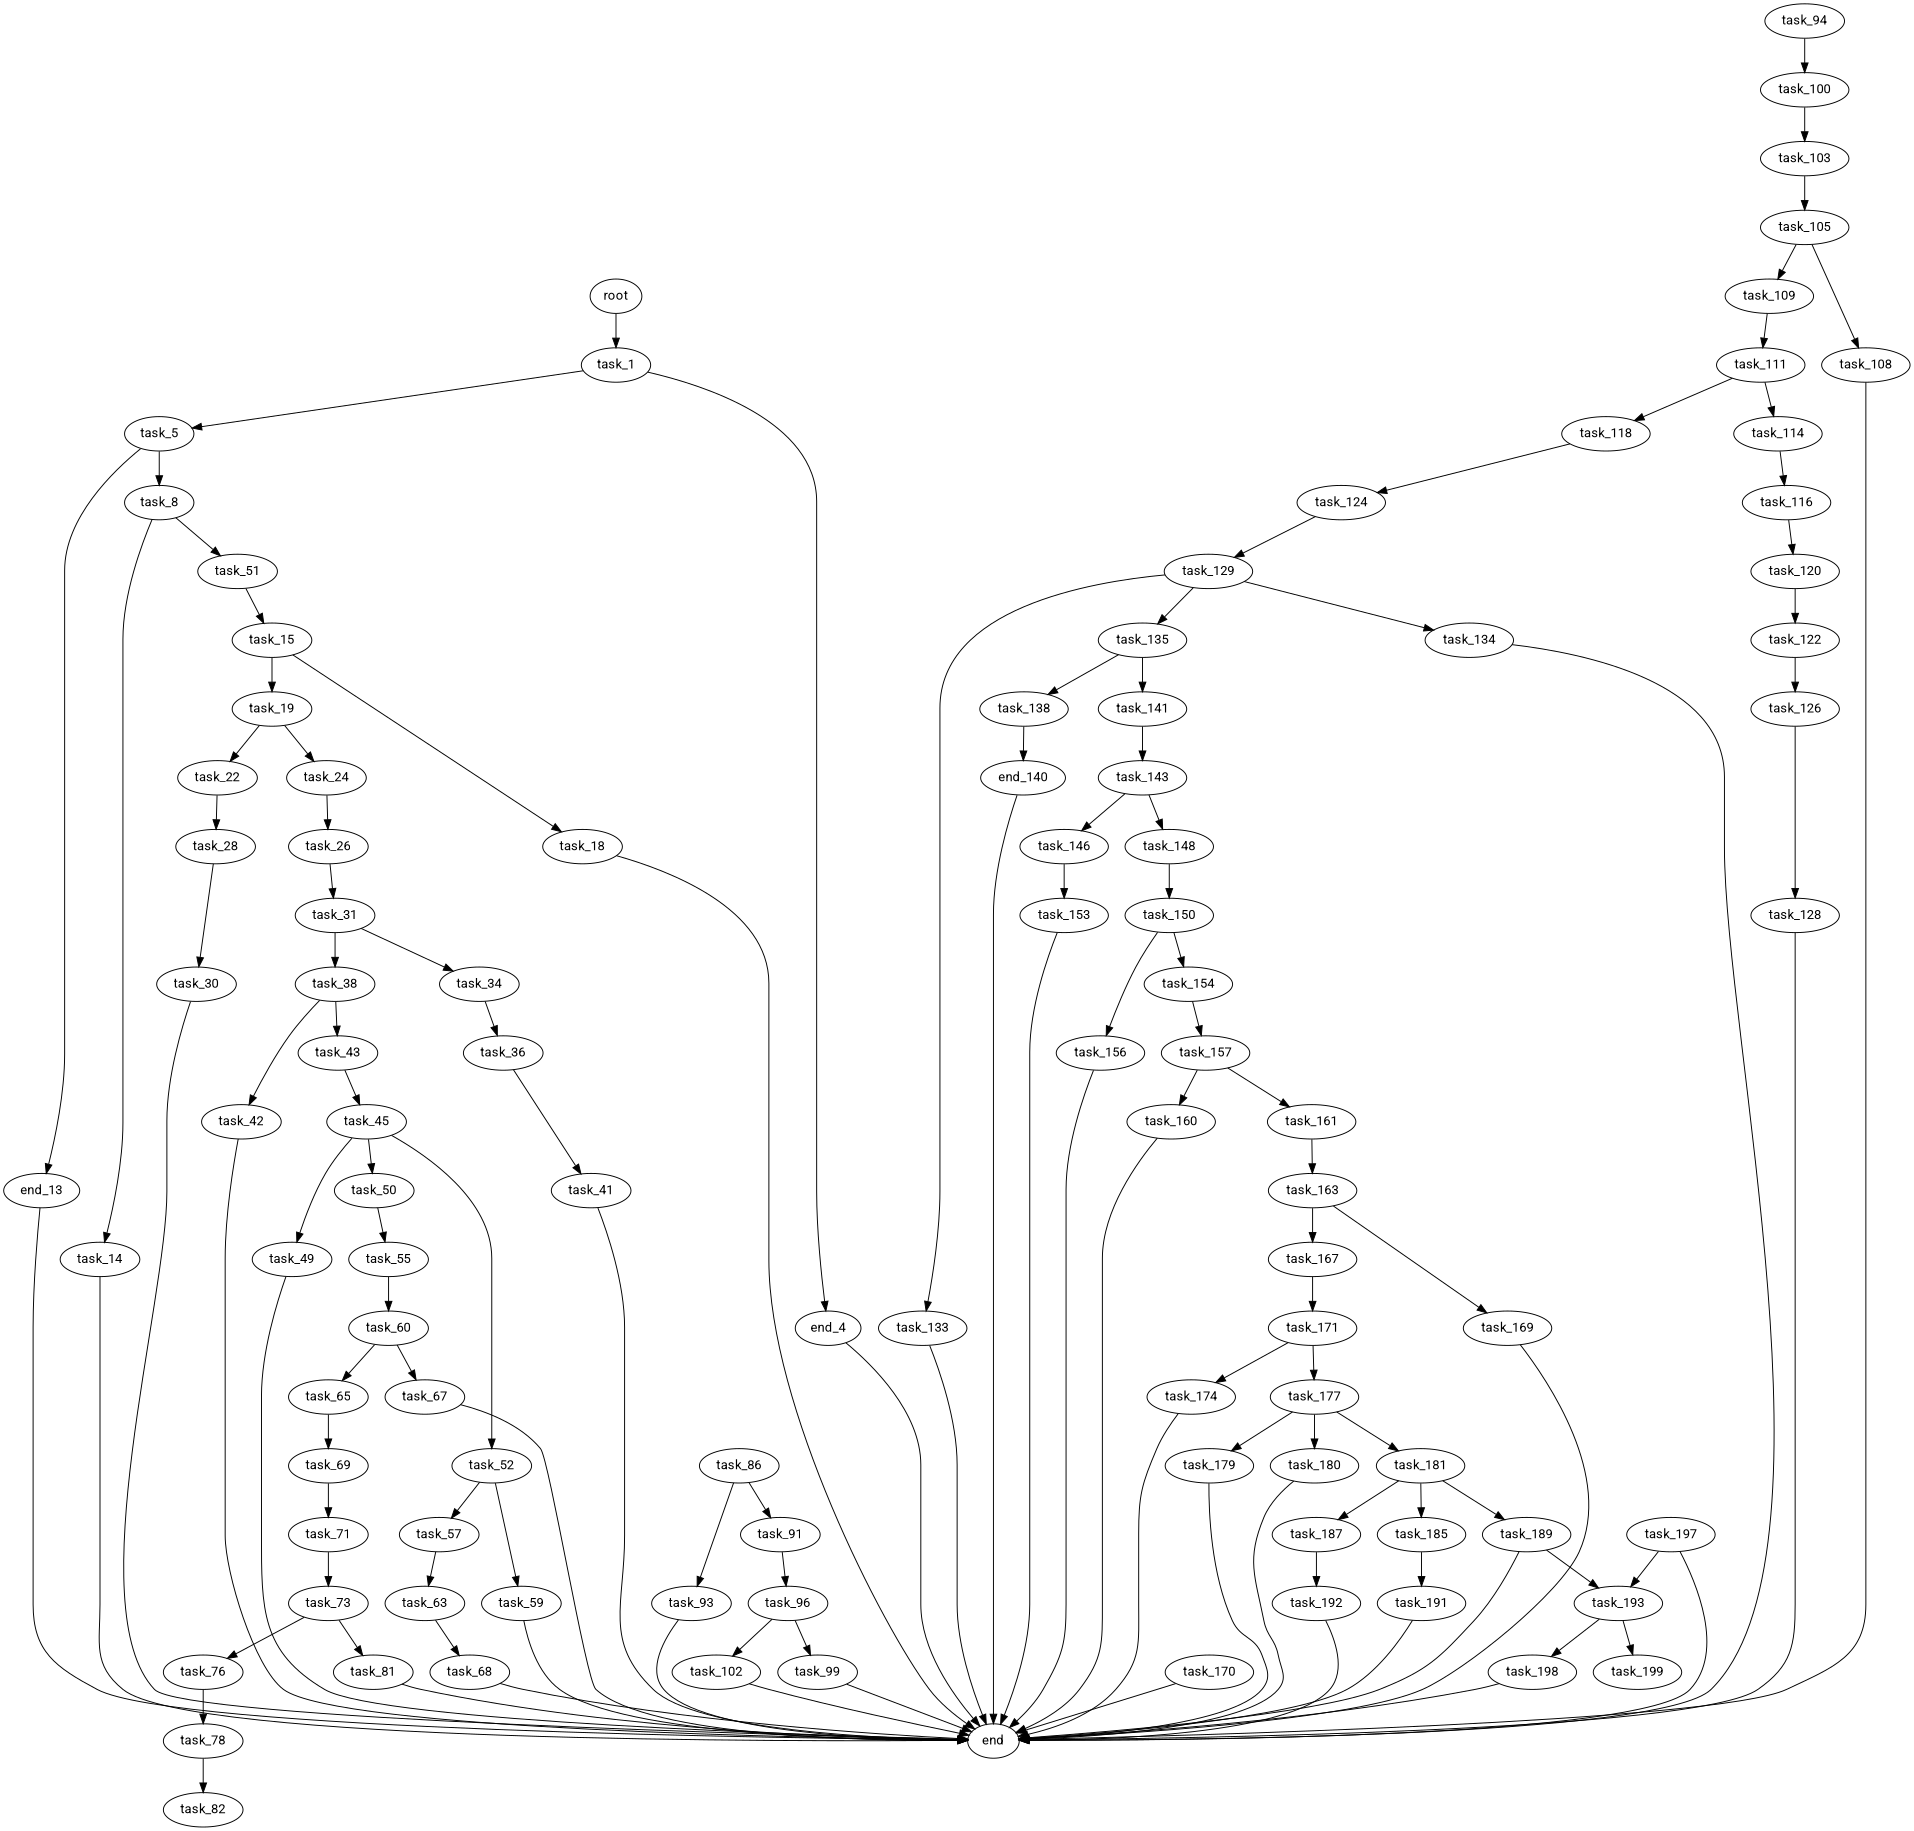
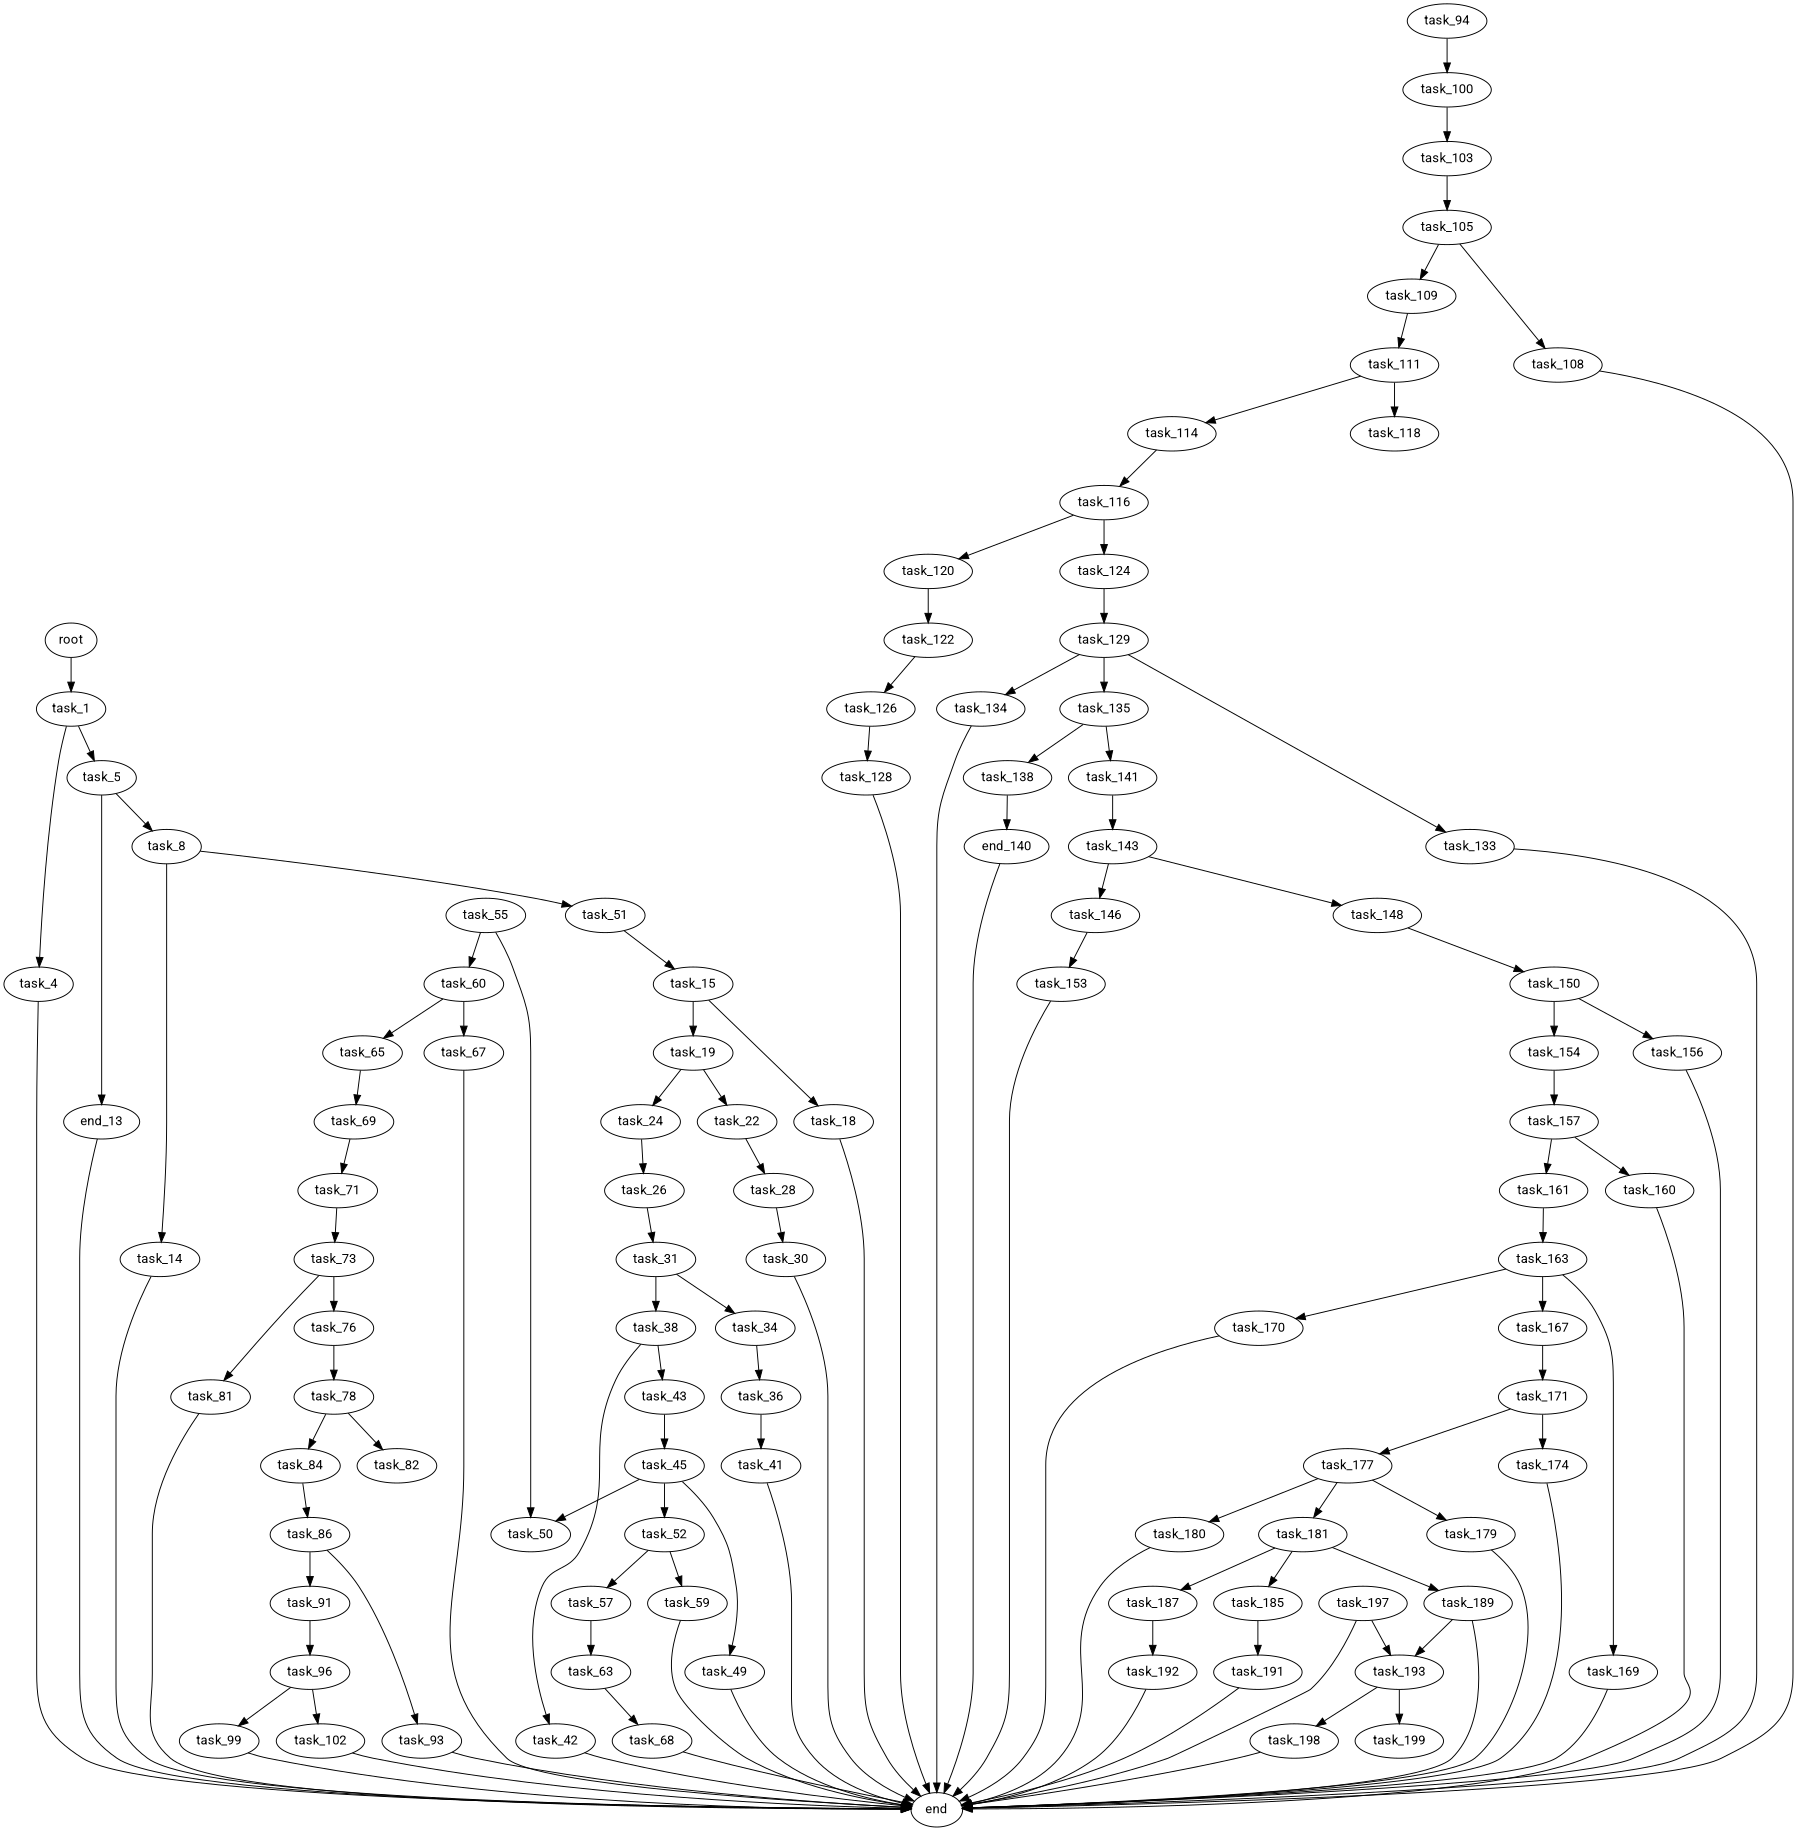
edge "task_118" -> "task_124": now "task_116" -> "task_124"
edge "task_50" -> "task_55": reversed
edge "task_163" -> "task_170": added
node "end_4": label "end_4" -> "task_4"
node "task_84": added
